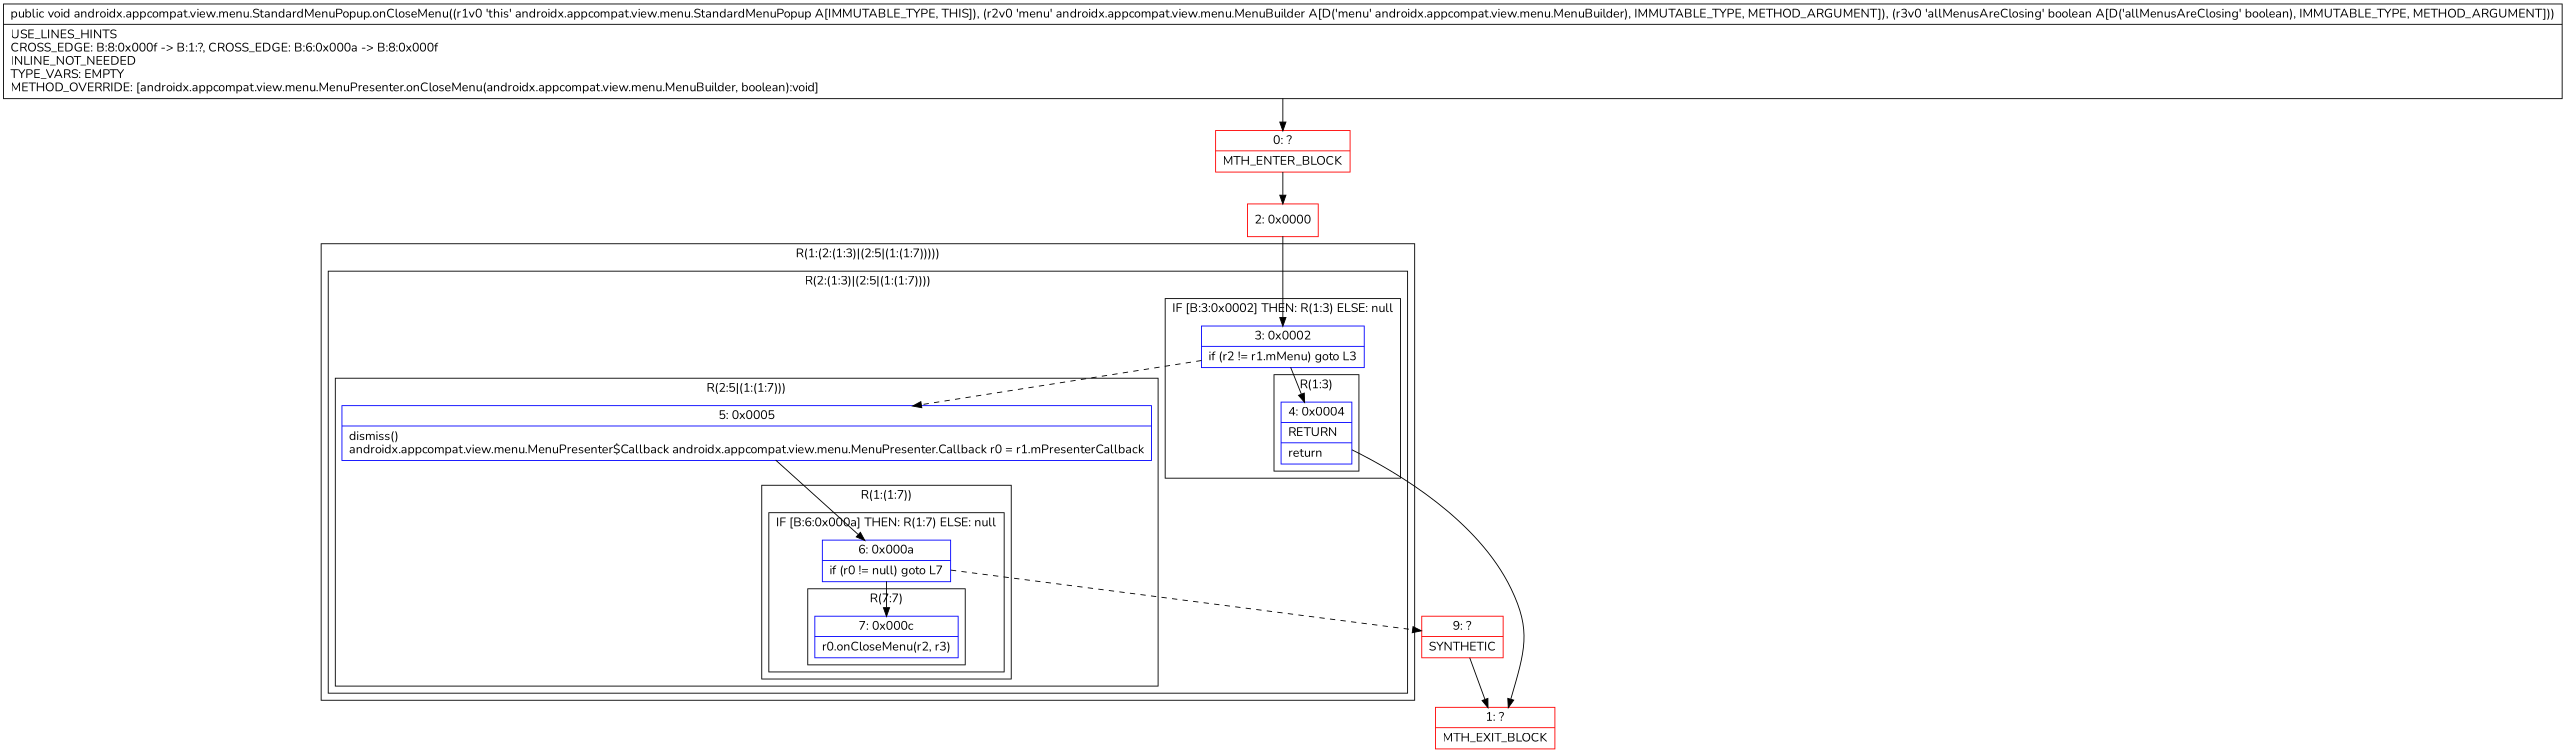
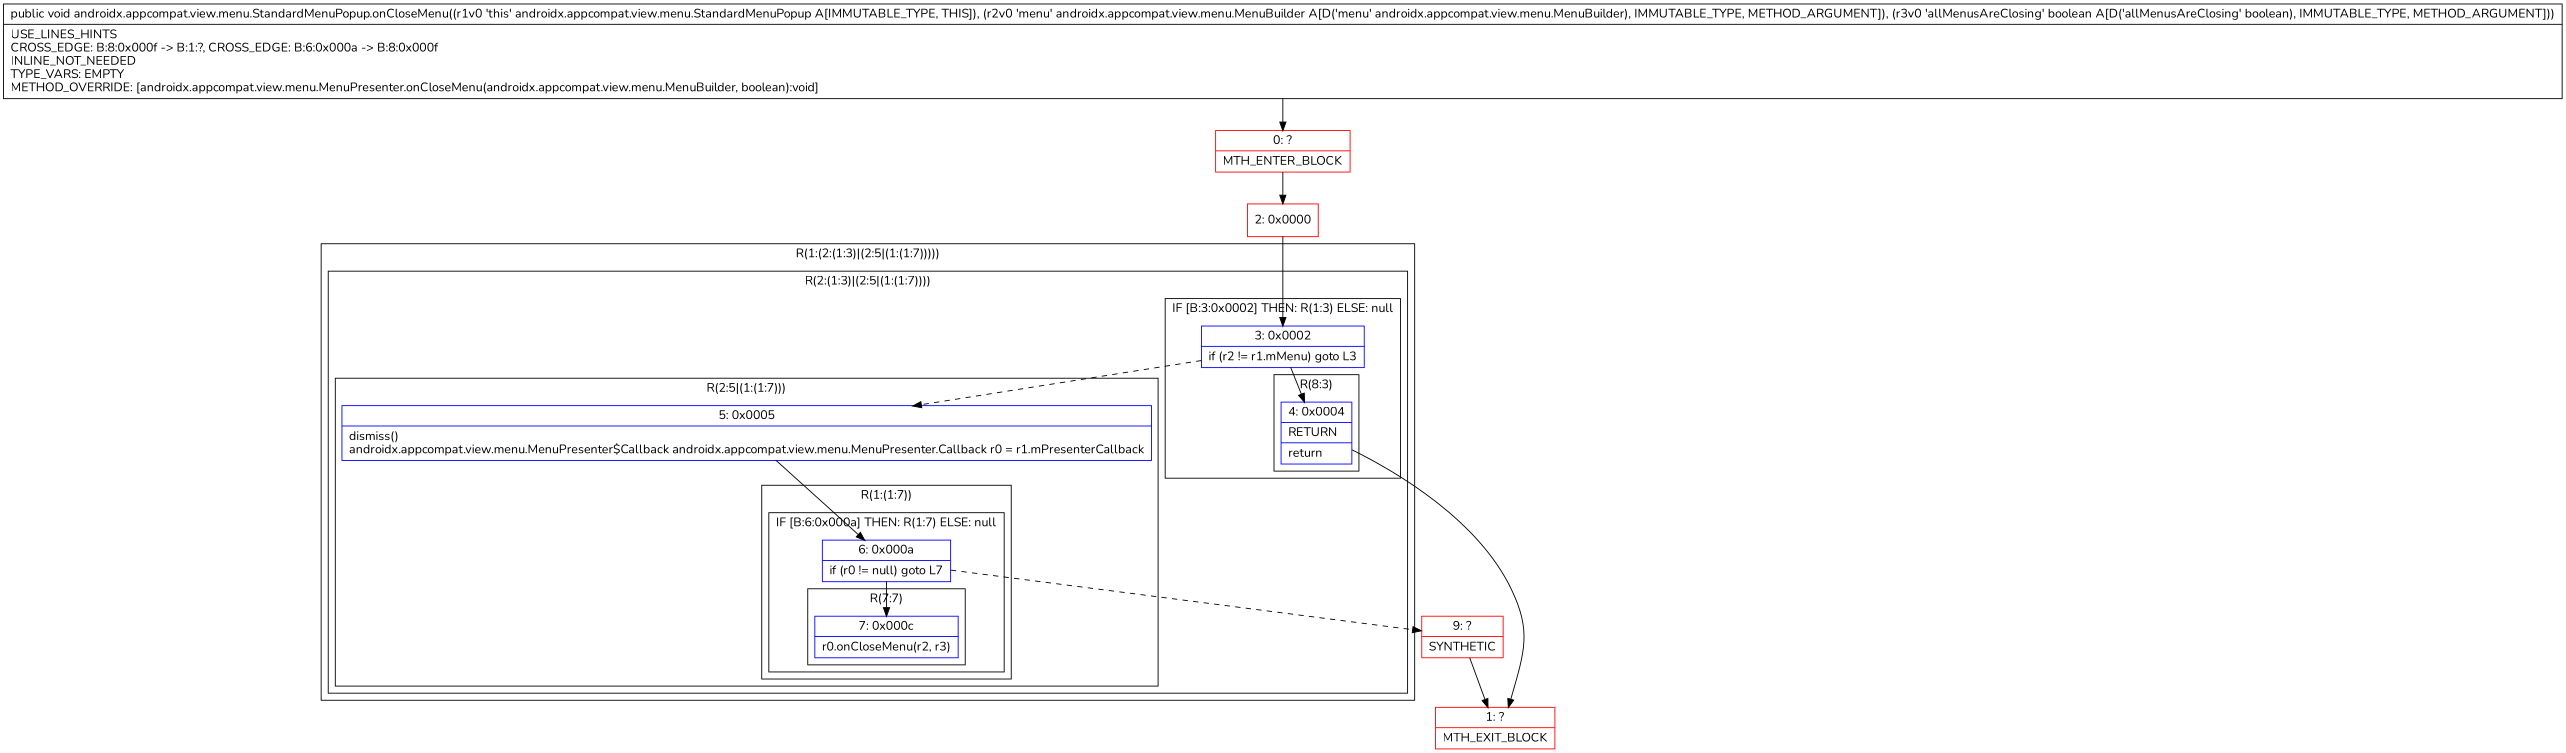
cluster "R(1:3)": label "R(1:3)" -> "R(8:3)"
